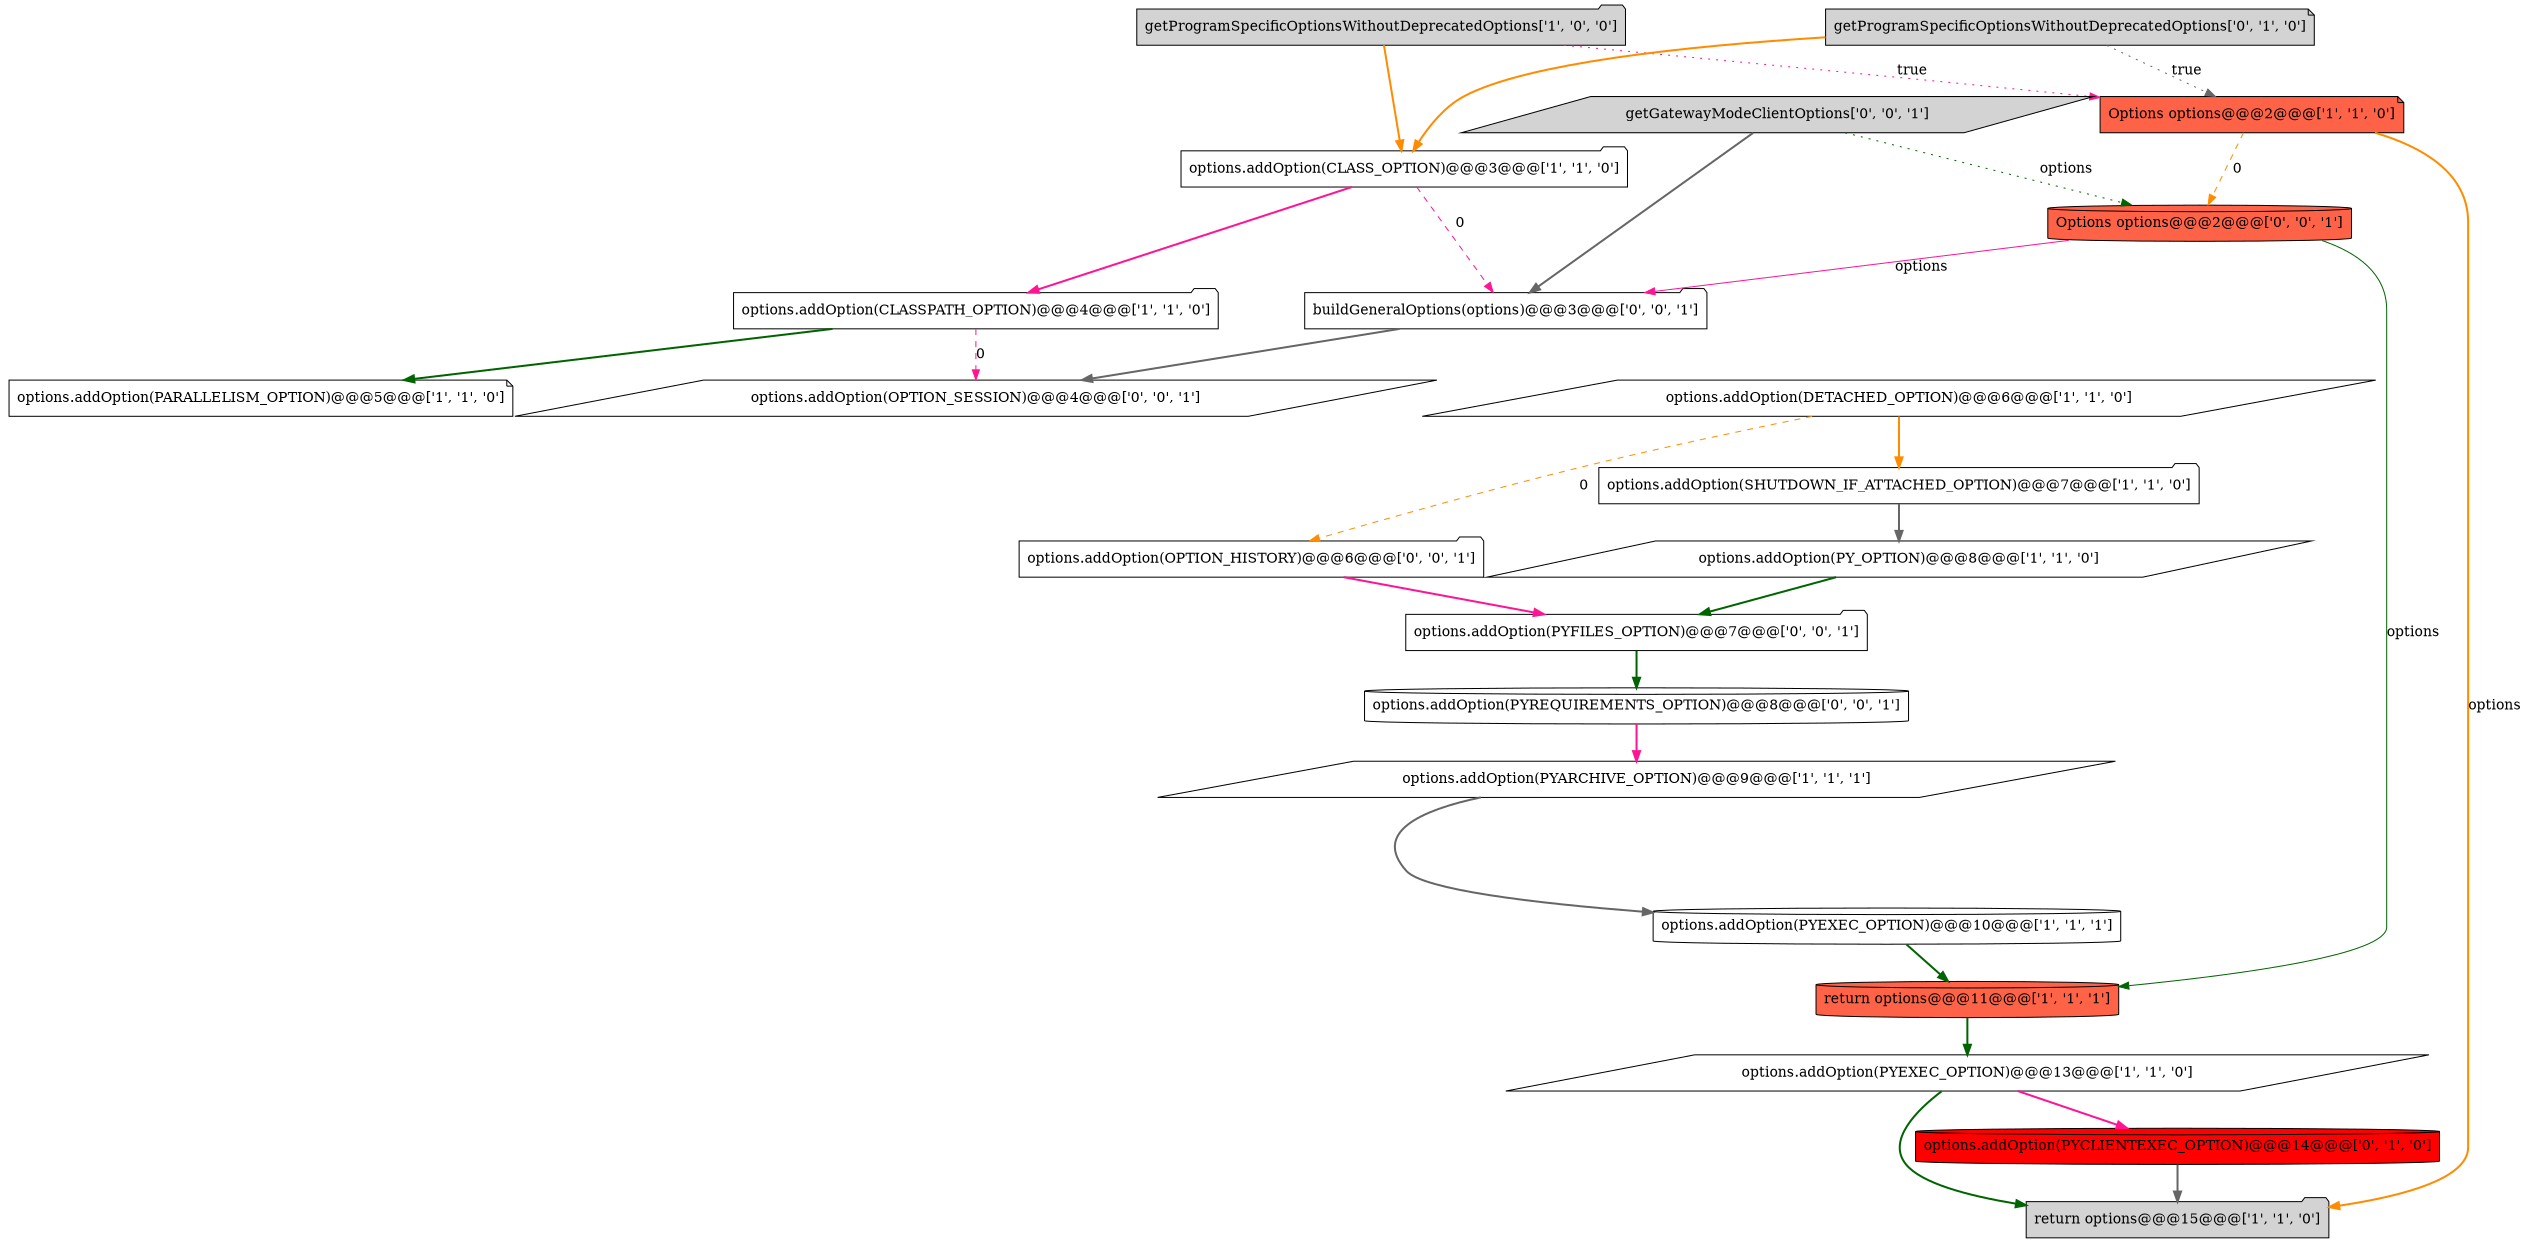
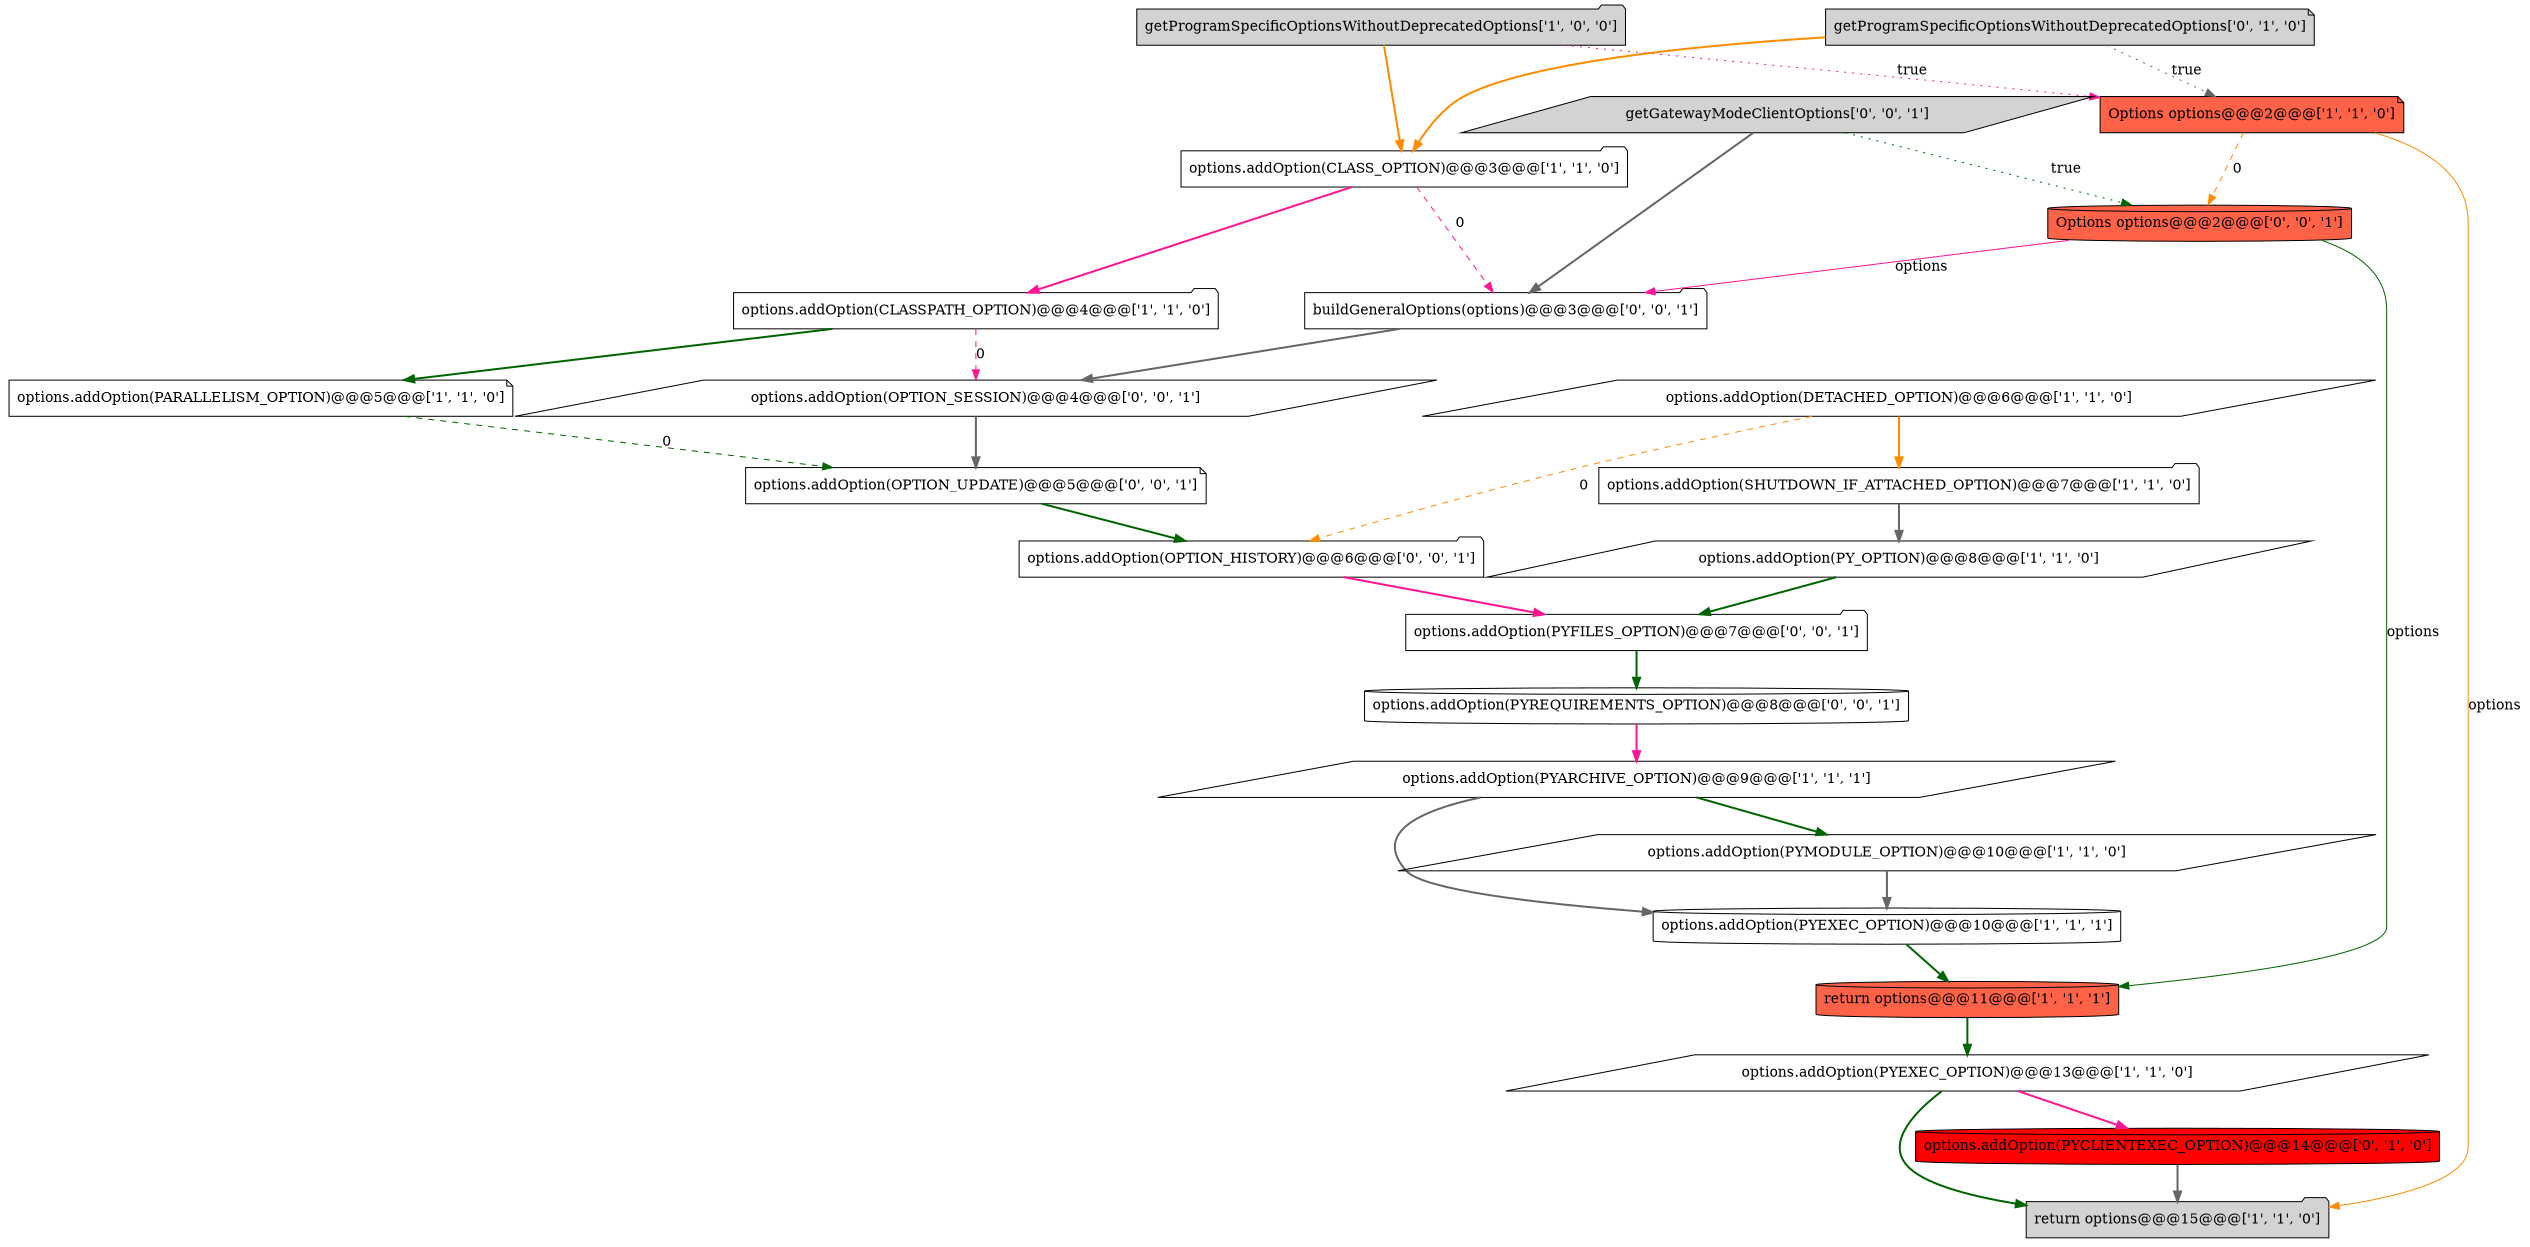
edge "getGatewayModeClientOptions['0', '0', '1']" -> "Options options@@@2@@@['0', '0', '1']": label "options" -> "true"
node "options.addOption(OPTION_UPDATE)@@@5@@@['0', '0', '1']": added
edge "Options options@@@2@@@['1', '1', '0']" -> "return options@@@15@@@['1', '1', '0']": style bold -> solid
node "options.addOption(PYMODULE_OPTION)@@@10@@@['1', '1', '0']": added
